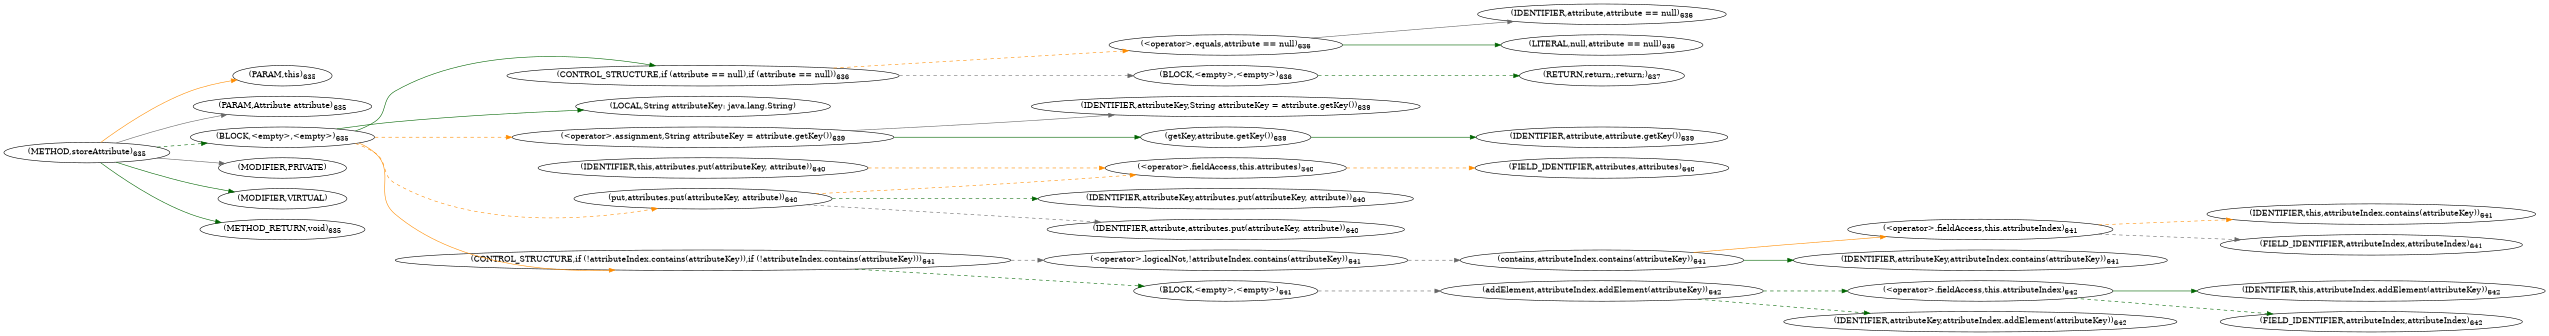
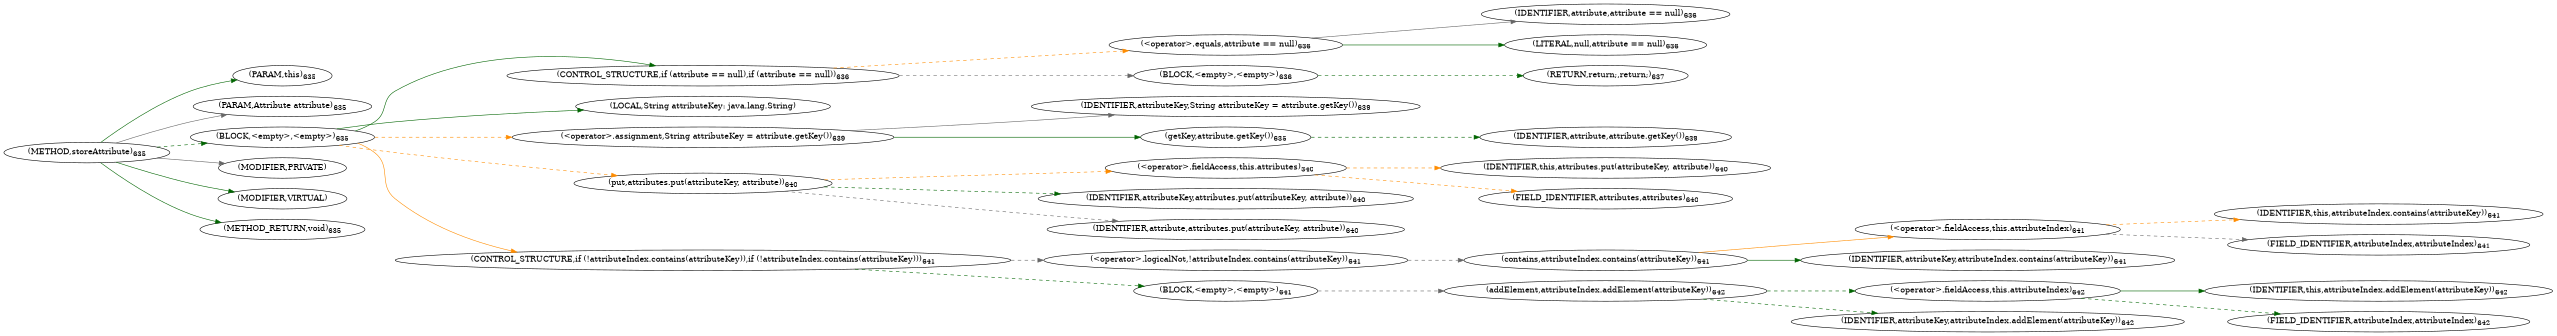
edge "(METHOD,storeAttribute)" -> "(PARAM,this)": color darkorange -> darkgreen
node "(getKey,attribute.getKey())": text "639" -> "635"
edge "(getKey,attribute.getKey())" -> "(IDENTIFIER,attribute,attribute.getKey())": style solid -> dashed
edge "(IDENTIFIER,this,attributes.put(attributeKey, attribute))" -> "(<operator>.fieldAccess,this.attributes)": reversed
